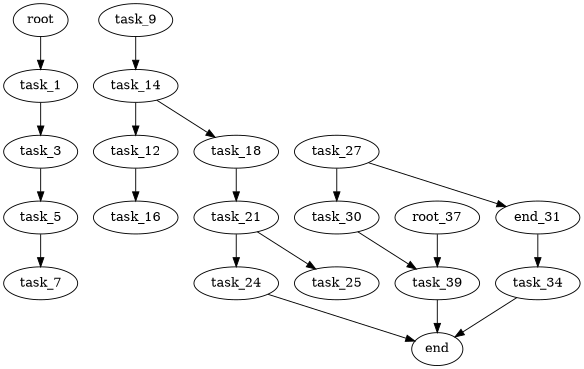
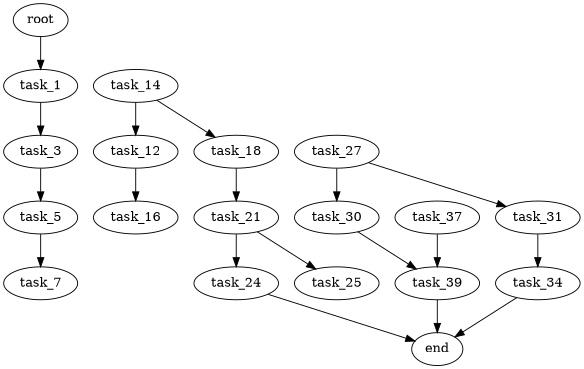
node "task_9": removed
node "root_37": label "root_37" -> "task_37"
node "end_31": label "end_31" -> "task_31"
